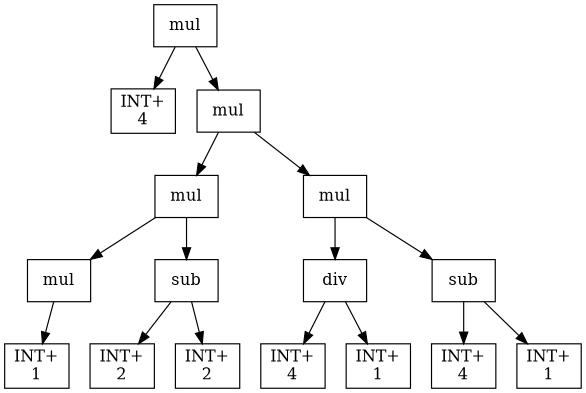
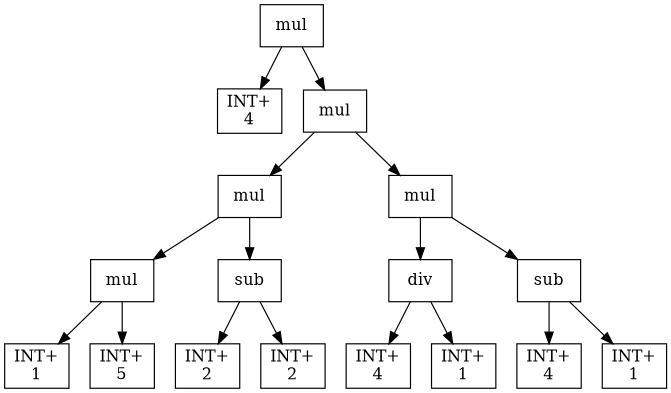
node "INT+ 5": added
